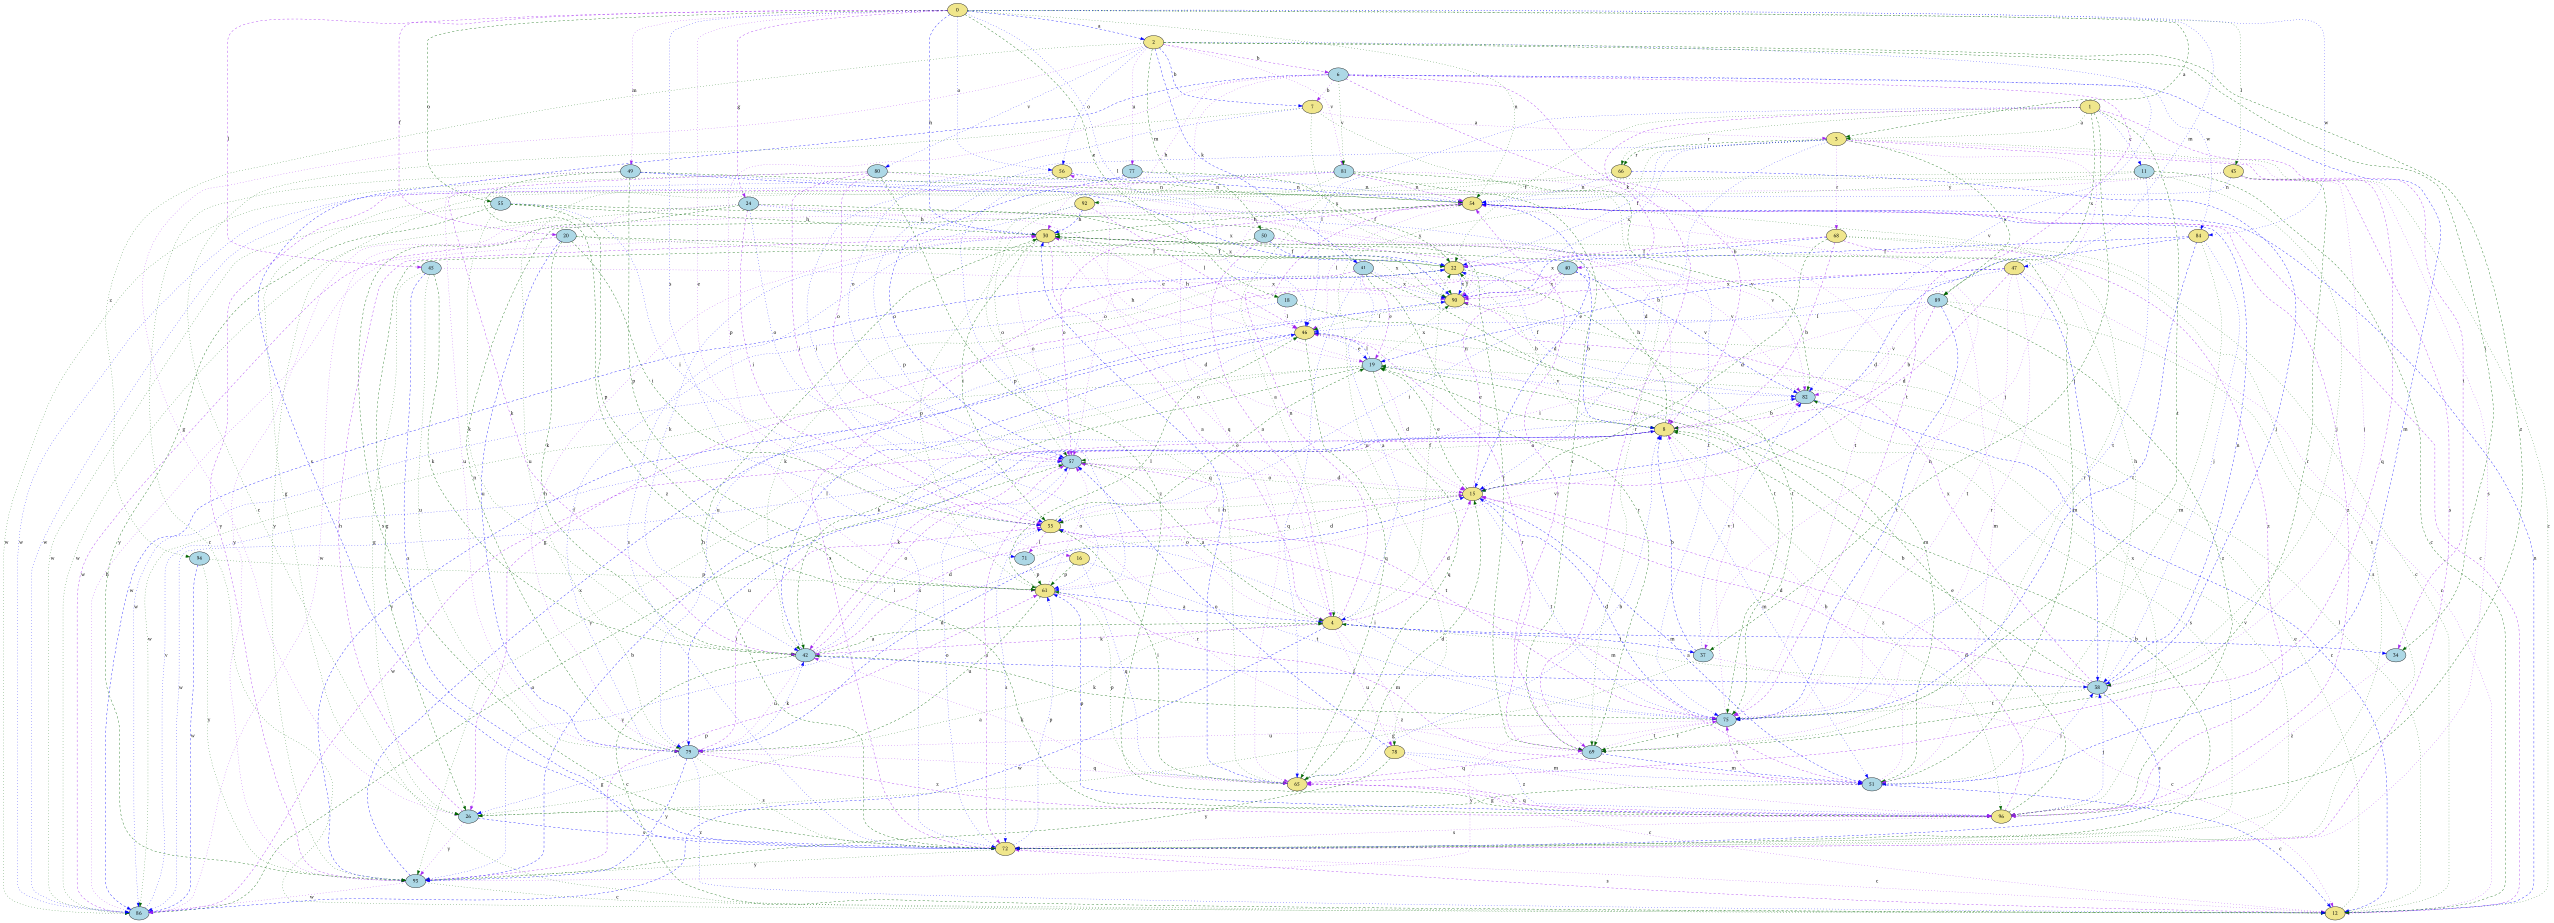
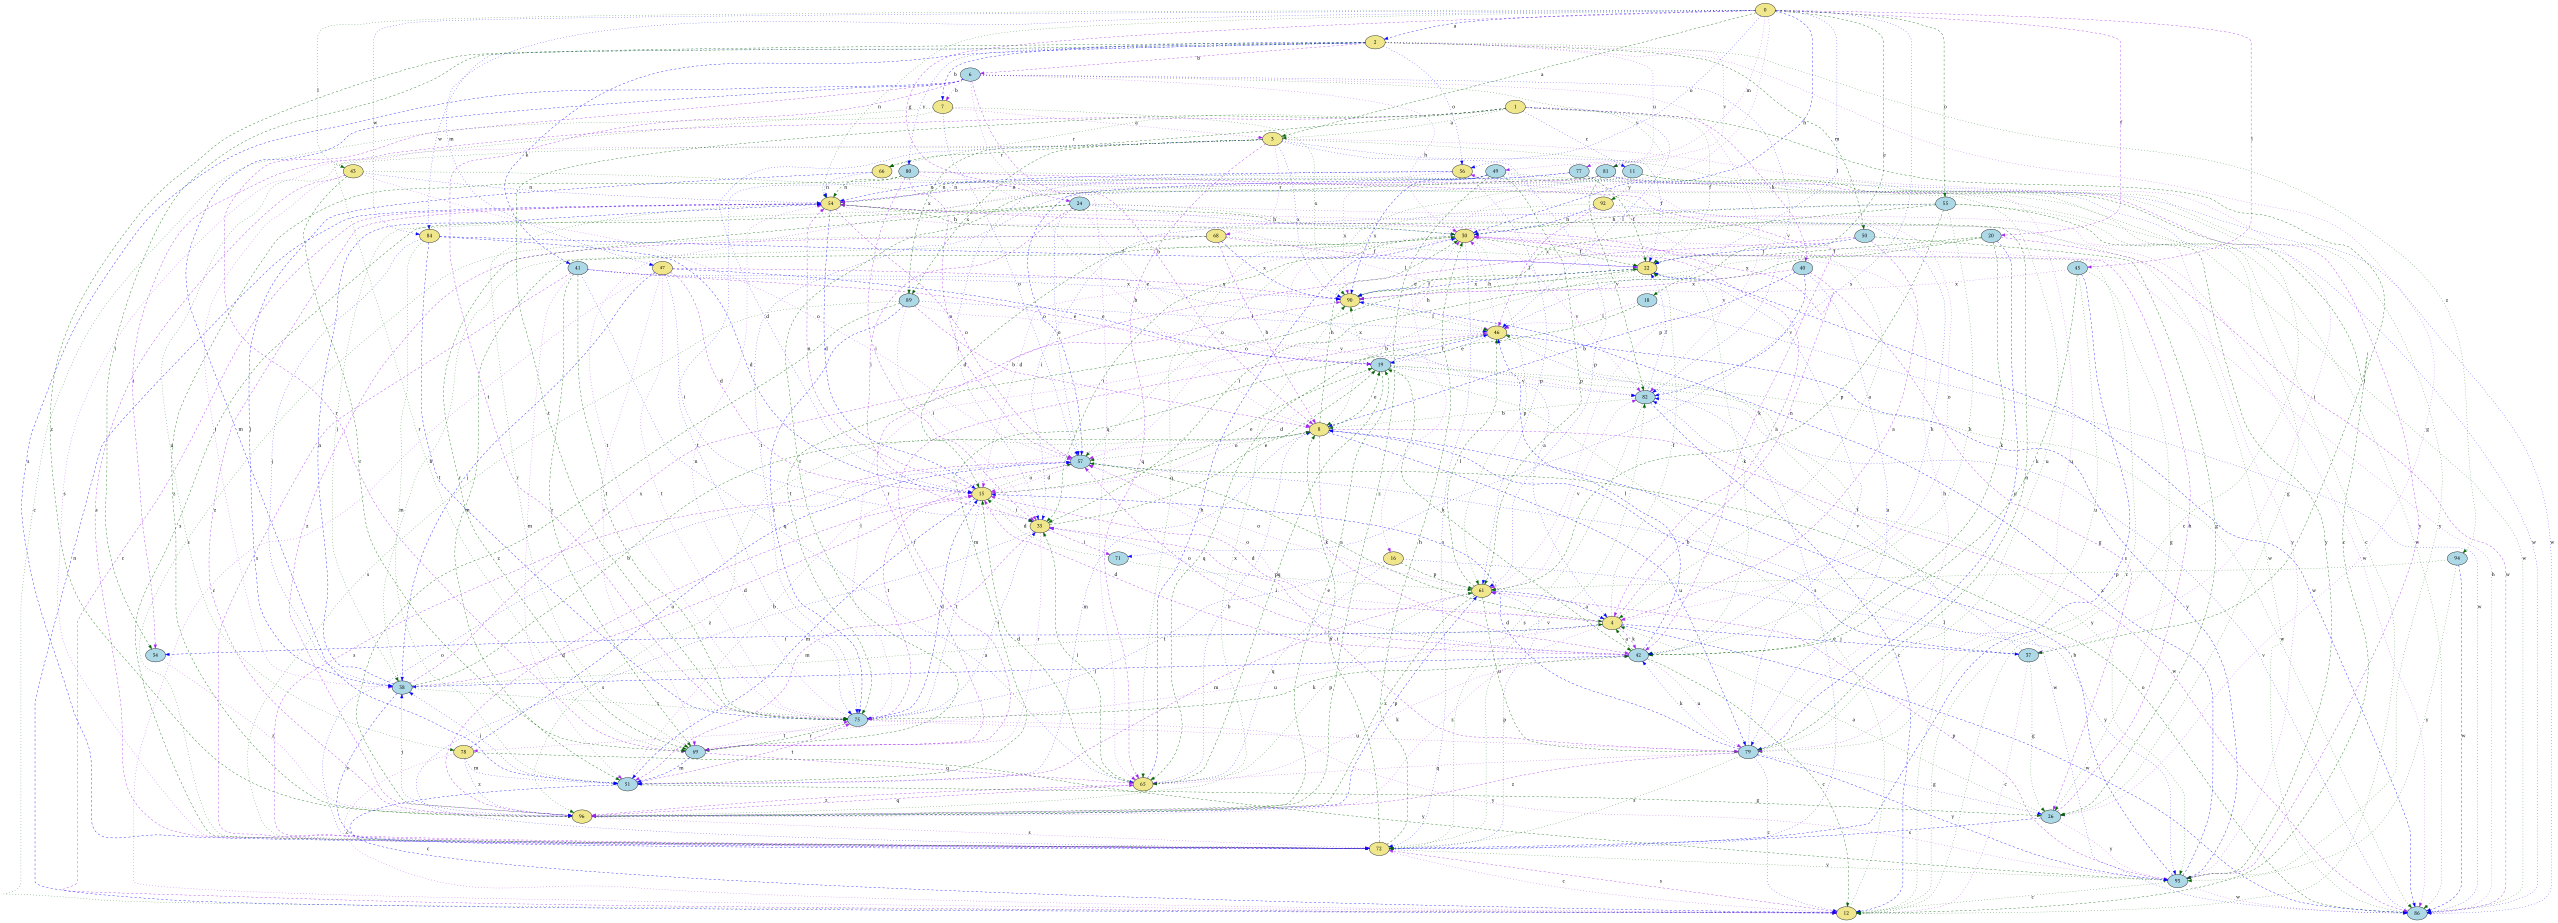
edge "61" -> "96": added, label "z"
